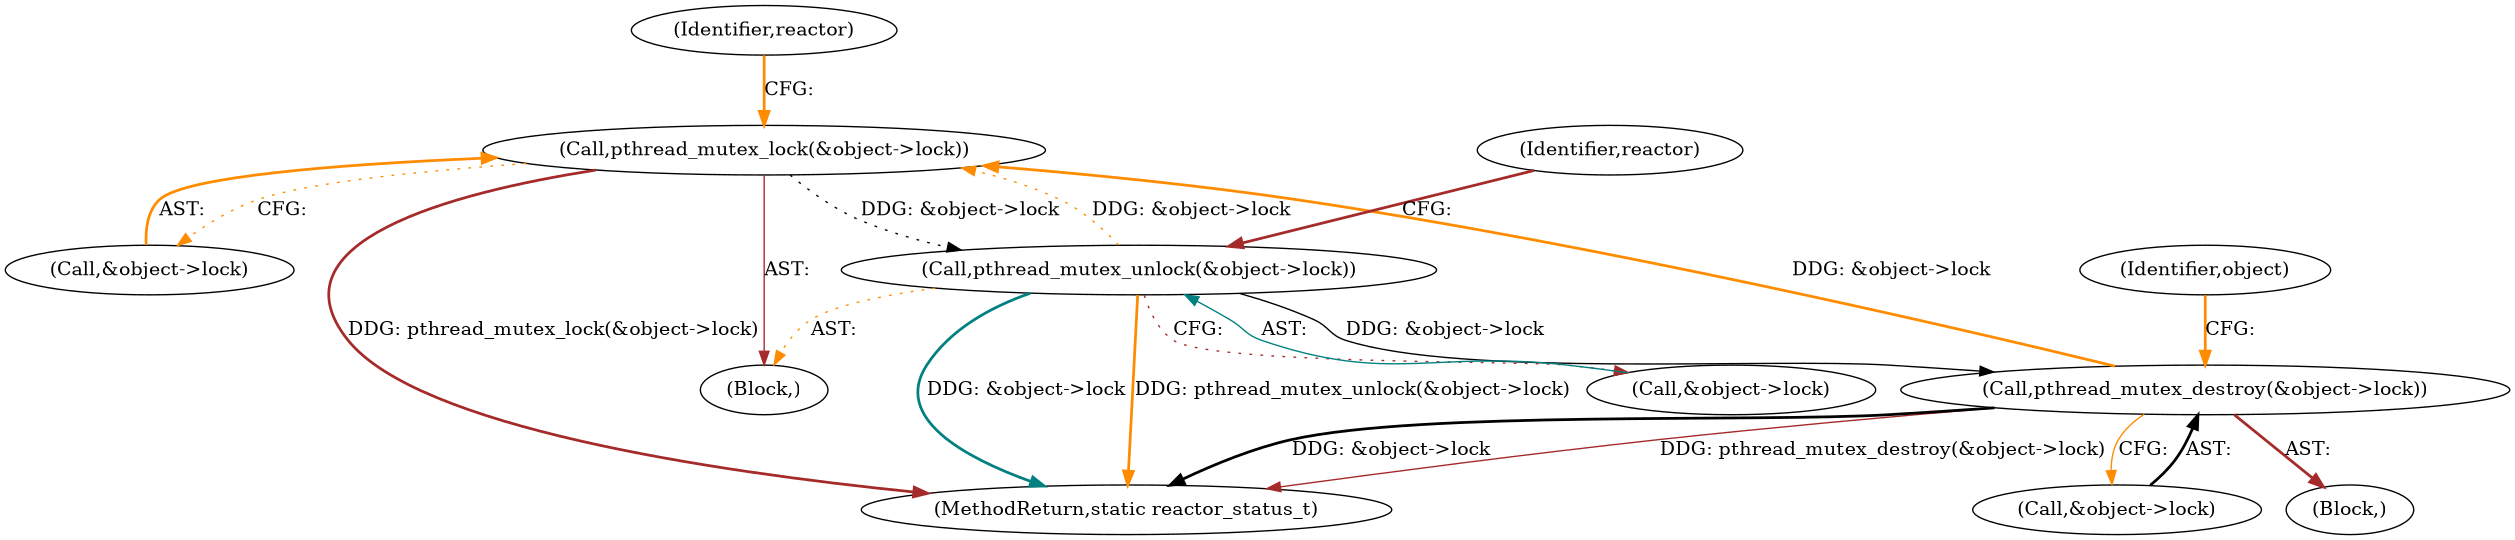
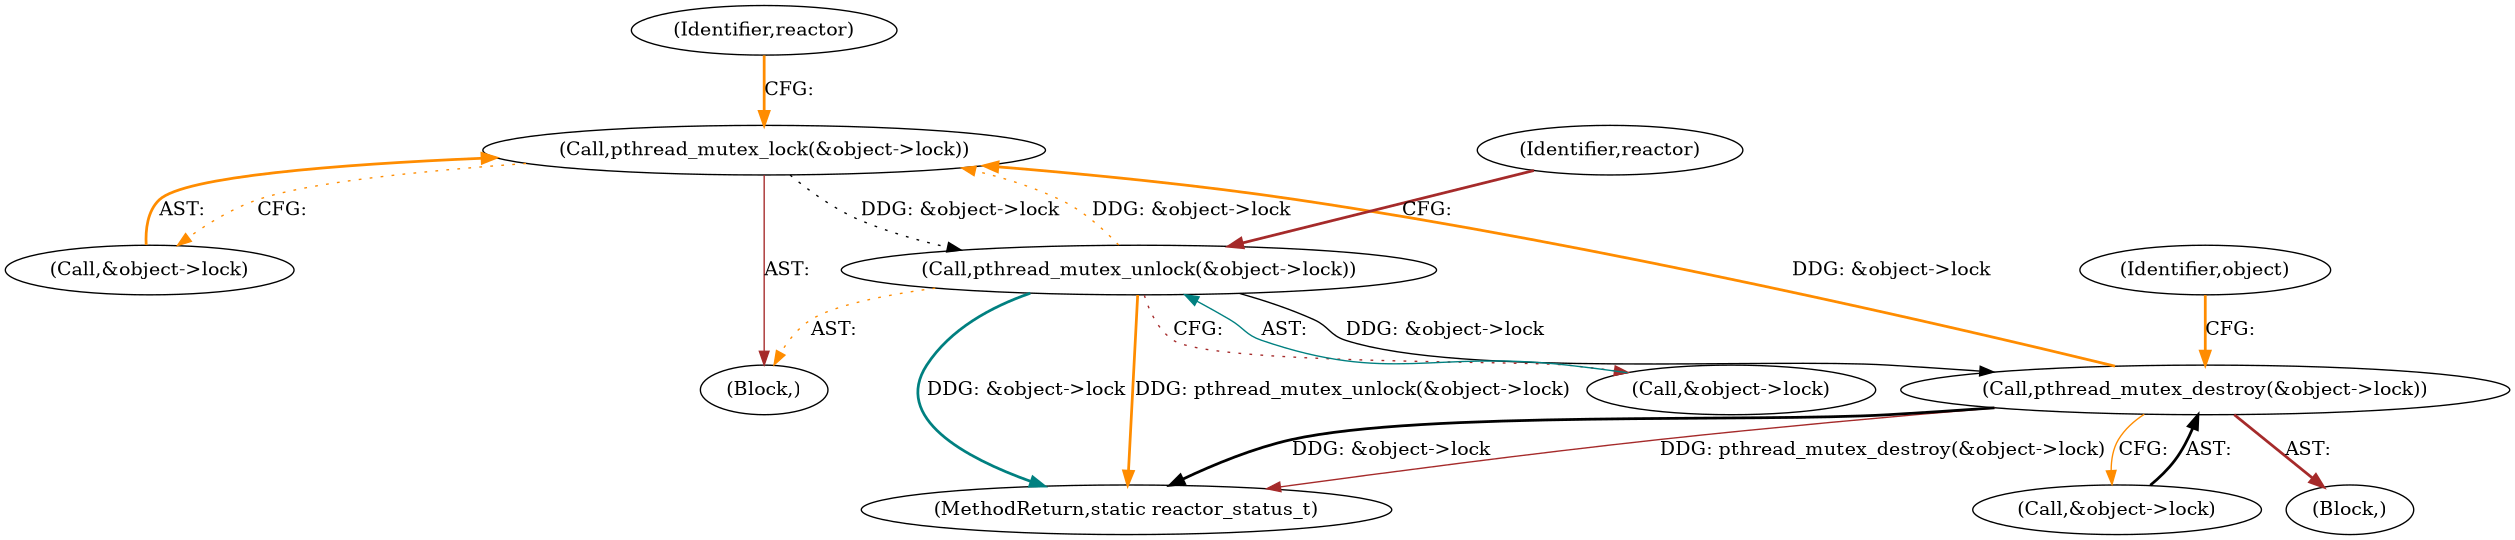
edge "(Call,pthread_mutex_lock(&object->lock))" -> "(MethodReturn,static reactor_status_t)": removed, label "DDG: pthread_mutex_lock(&object->lock)"
